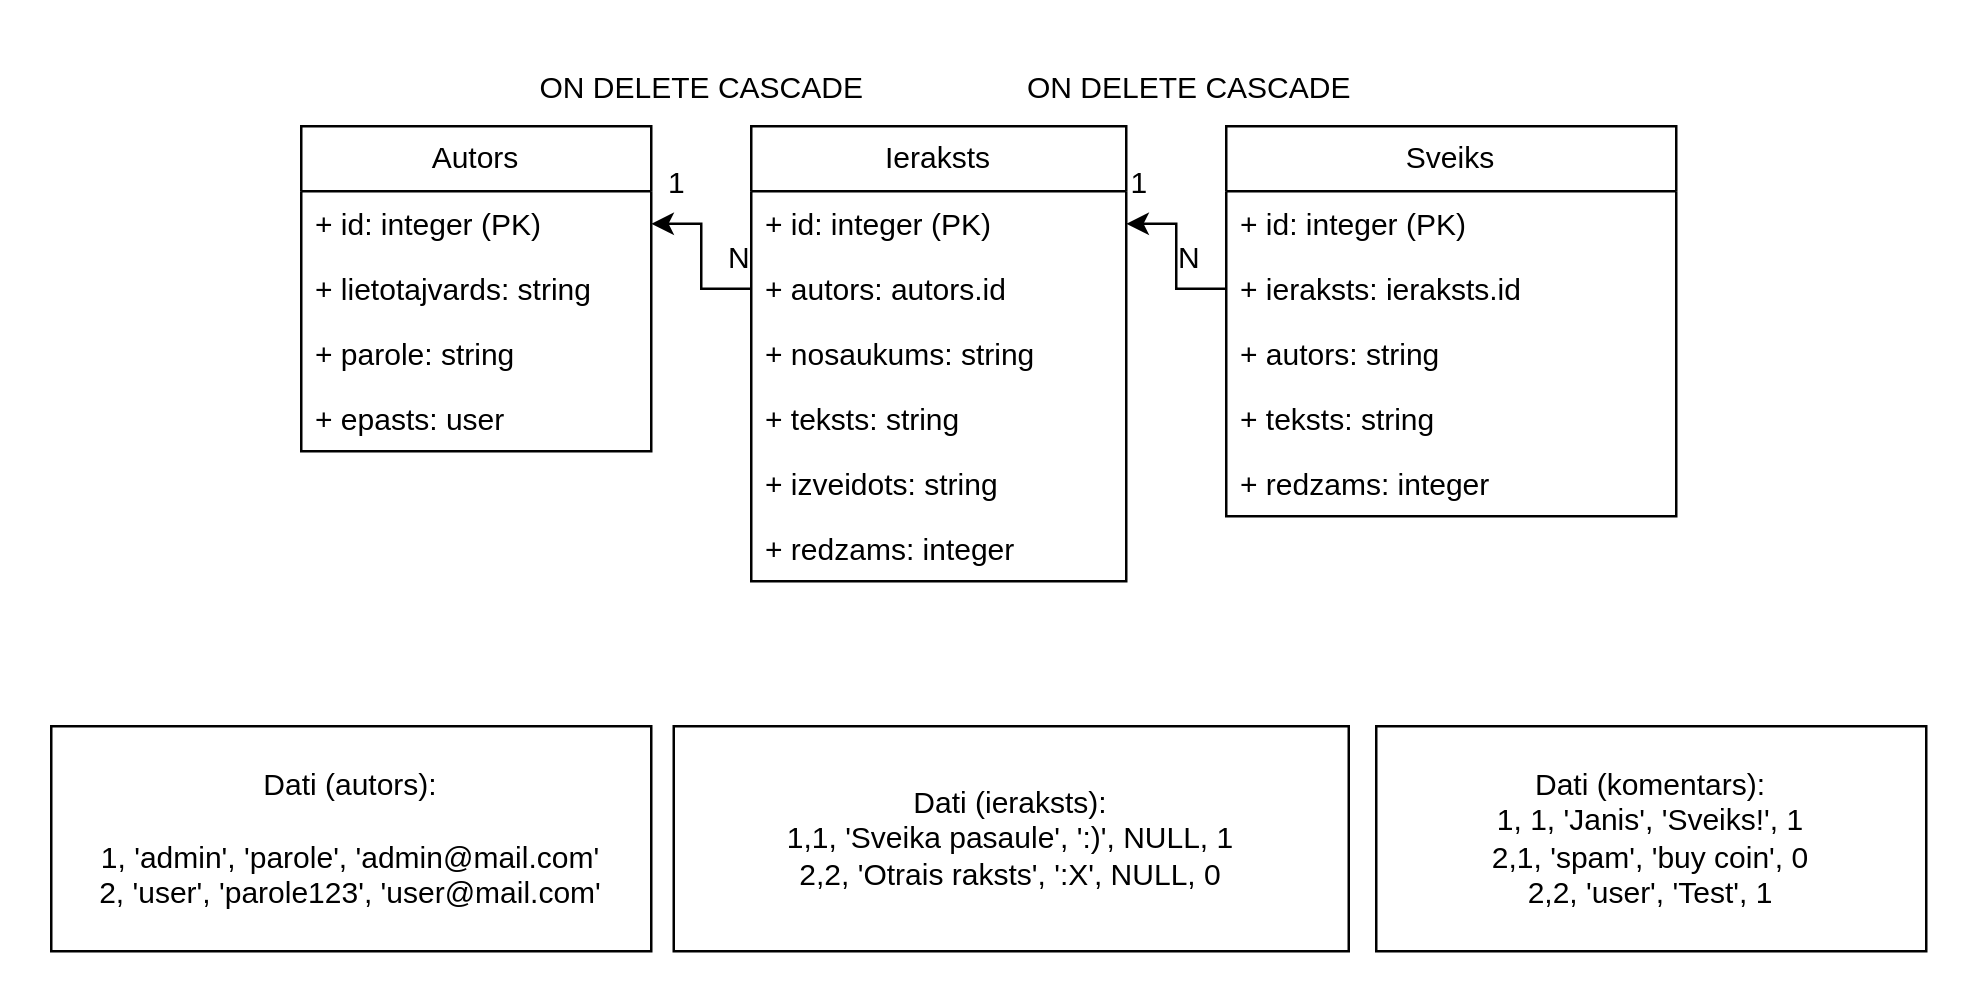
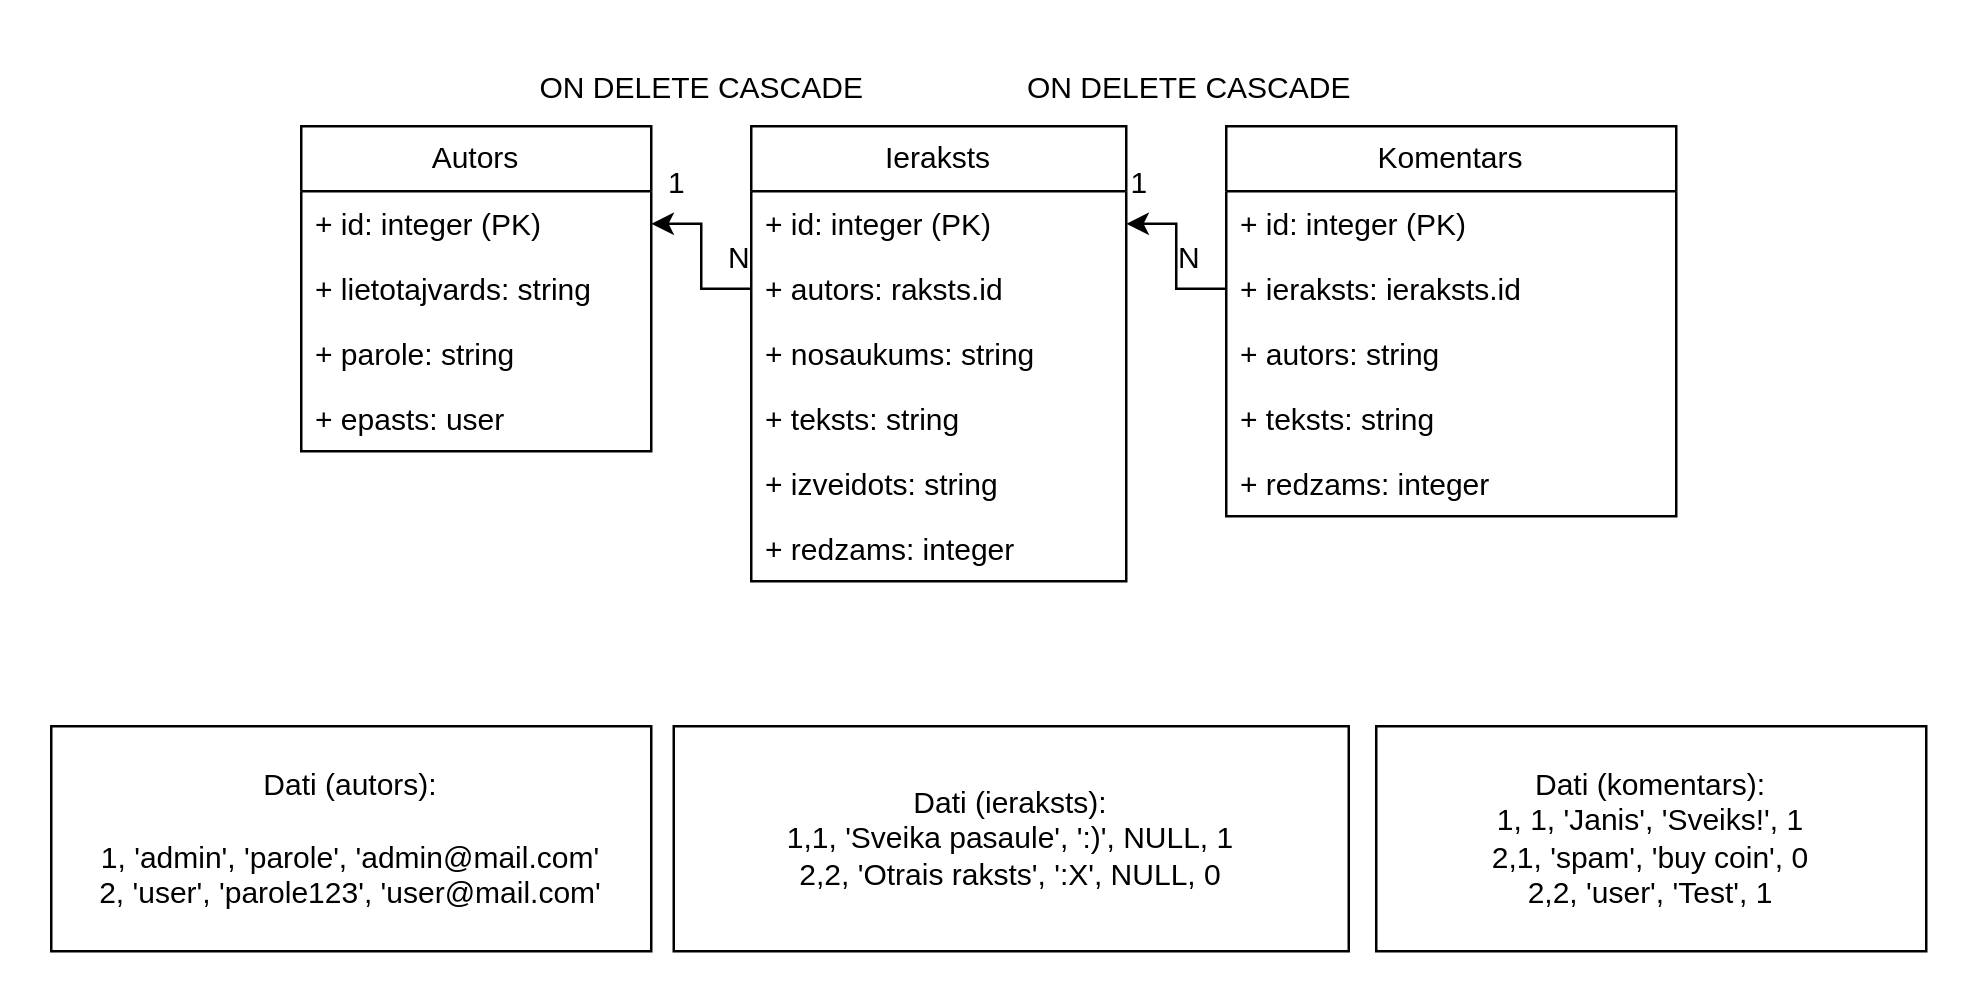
node "Sveiks": label "Sveiks" -> "Komentars"
node "+ autors: autors.id": label "+ autors: autors.id" -> "+ autors: raksts.id"
